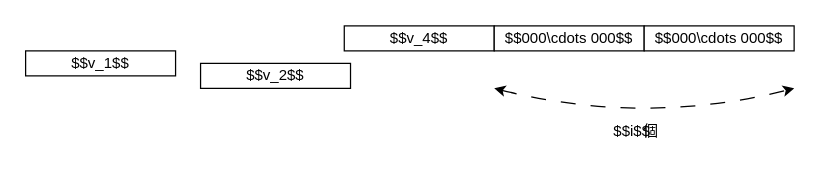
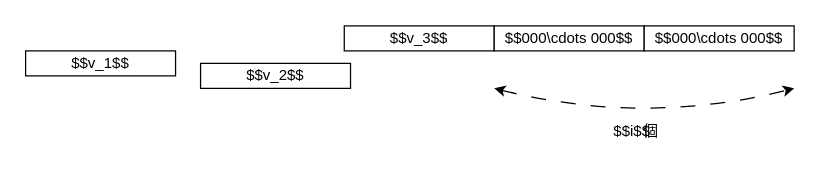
node "$$v_4$$": label "$$v_4$$" -> "$$v_3$$"
